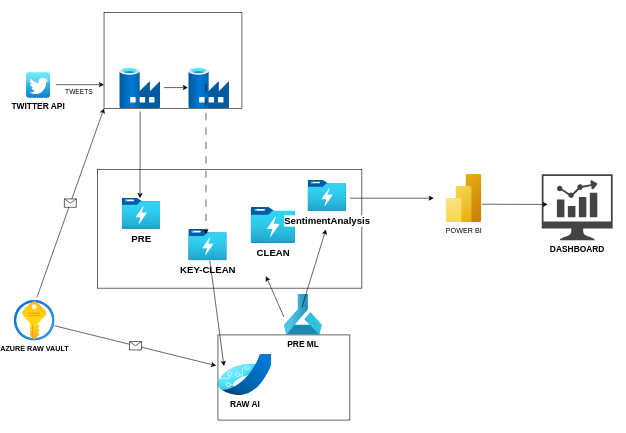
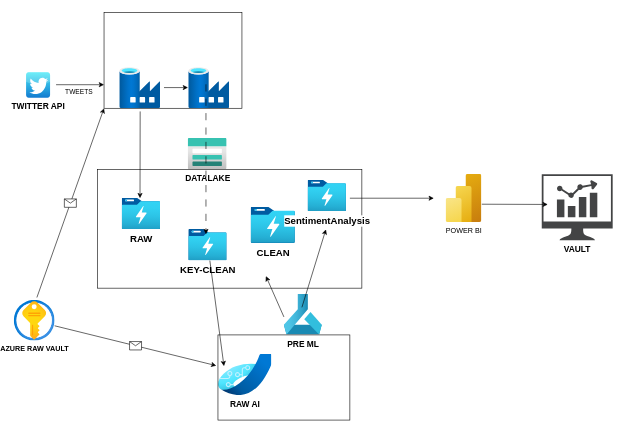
node "DATALAKE": added
node "PRE": label "PRE" -> "RAW"
node "DASHBOARD": label "DASHBOARD" -> "VAULT"
